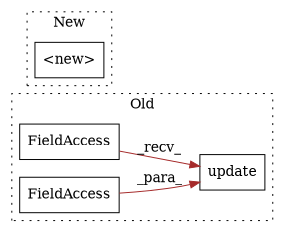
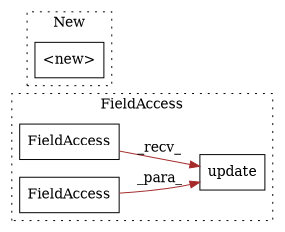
cluster "Old": label "Old" -> "FieldAccess"
